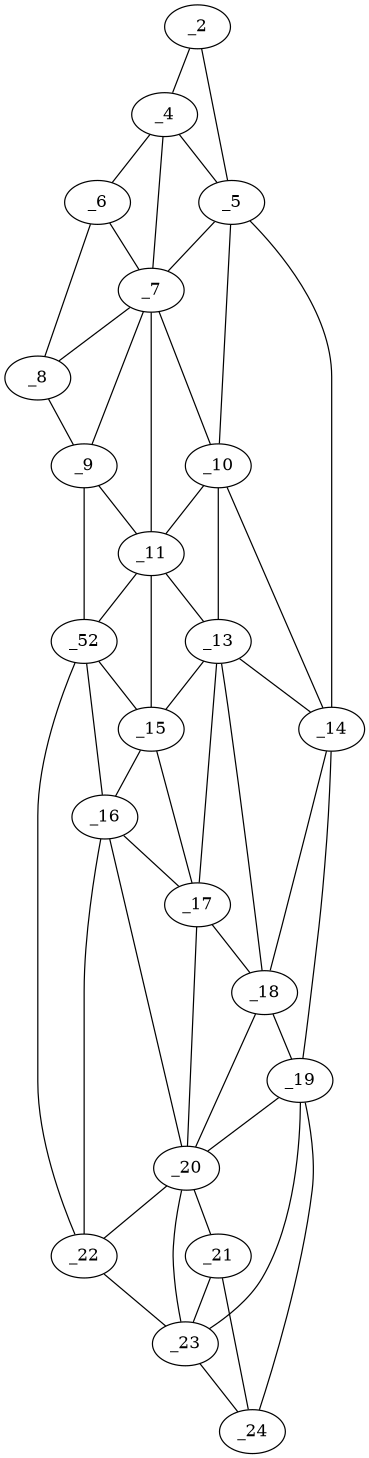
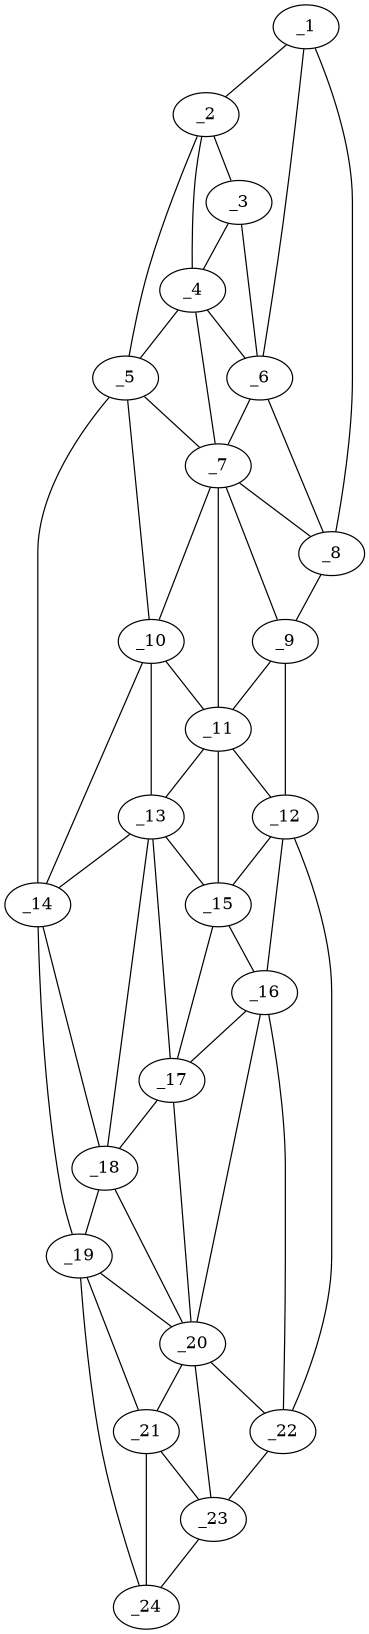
node "_1": added
node "_3": added
node "_52": label "_52" -> "_12"
edge "_19" -- "_23": now "_19" -- "_21"
